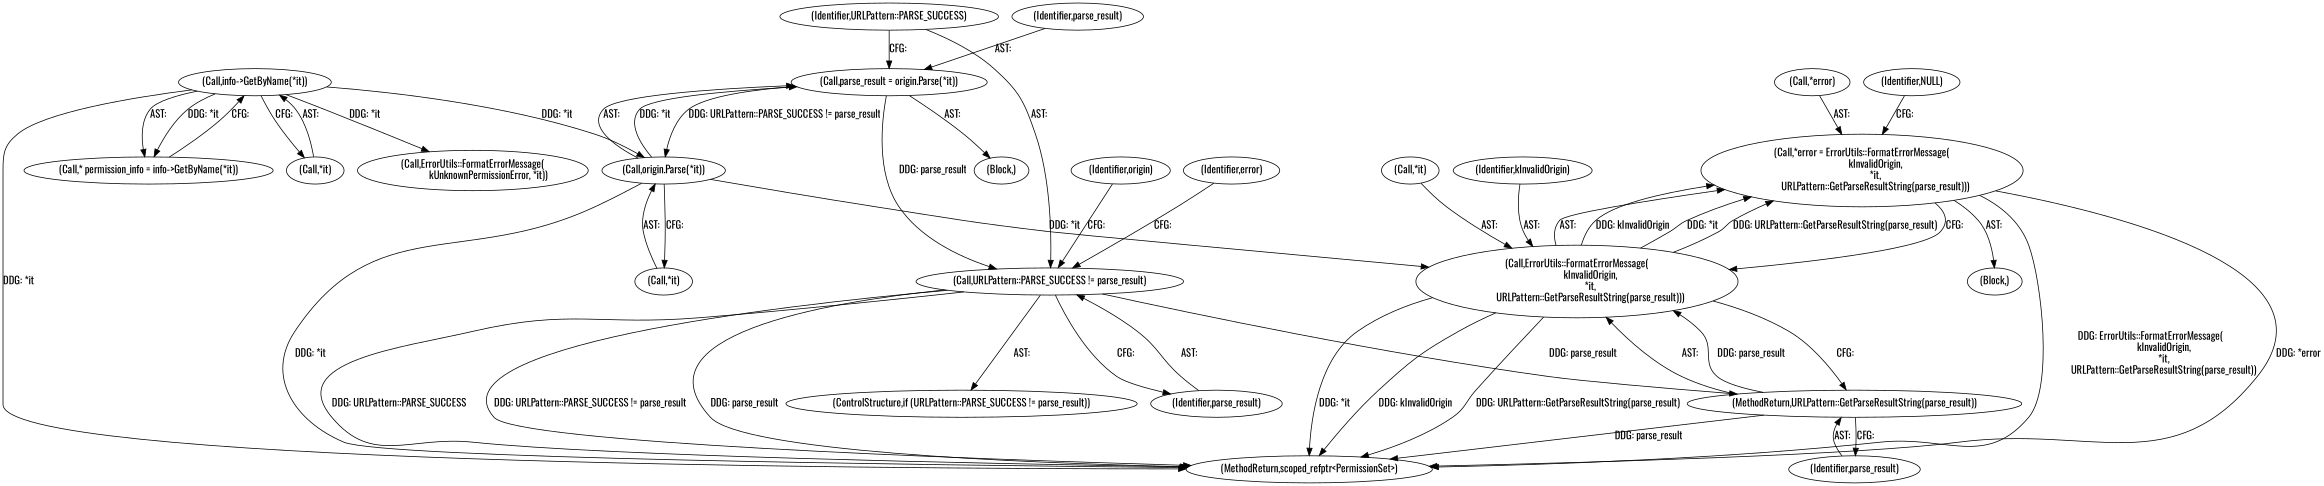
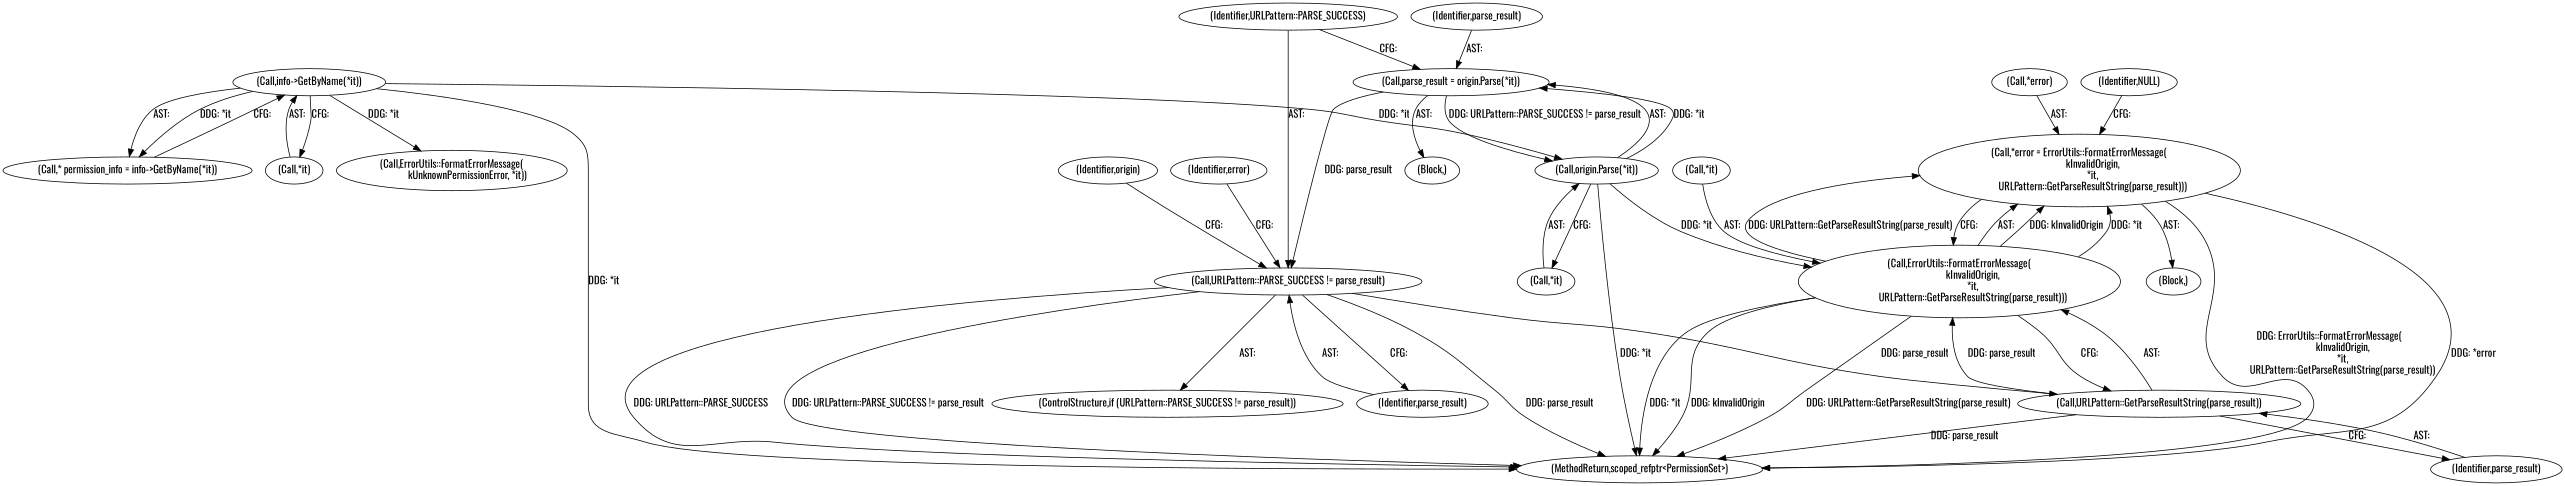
node "(Identifier,kInvalidOrigin)": removed
node "(MethodReturn,URLPattern::GetParseResultString(parse_result))": label "(MethodReturn,URLPattern::GetParseResultString(parse_result))" -> "(Call,URLPattern::GetParseResultString(parse_result))"
